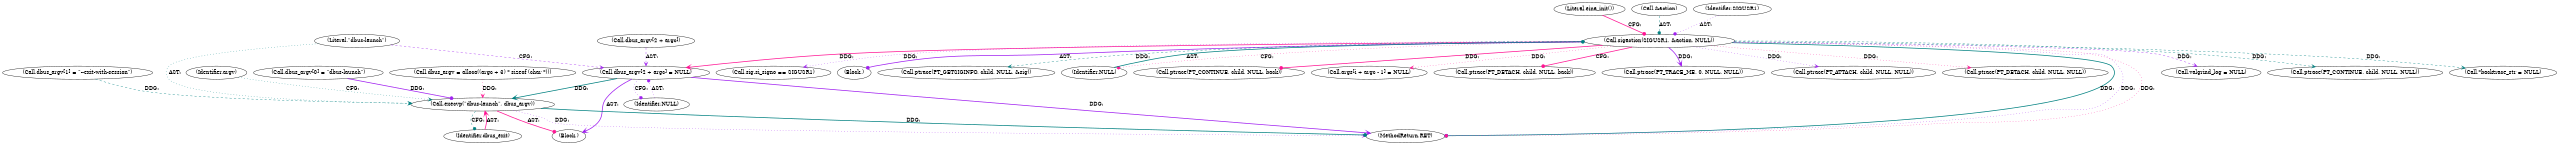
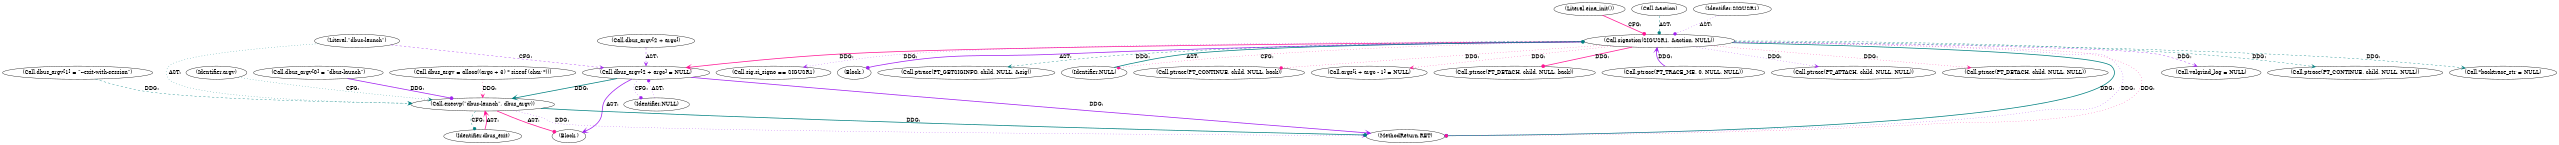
edge "(Call,sigaction(SIGUSR1, &action, NULL))" -> "(Call,ptrace(PT_TRACE_ME, 0, NULL, NULL))": reversed
edge "(Call,sigaction(SIGUSR1, &action, NULL))" -> "(Call,ptrace(PT_CONTINUE, child, NULL, back))": style bold -> dotted
edge "(Call,sigaction(SIGUSR1, &action, NULL))" -> "(Call,ptrace(PT_DETACH, child, NULL, back))": label "CFG: " -> "DDG: "
